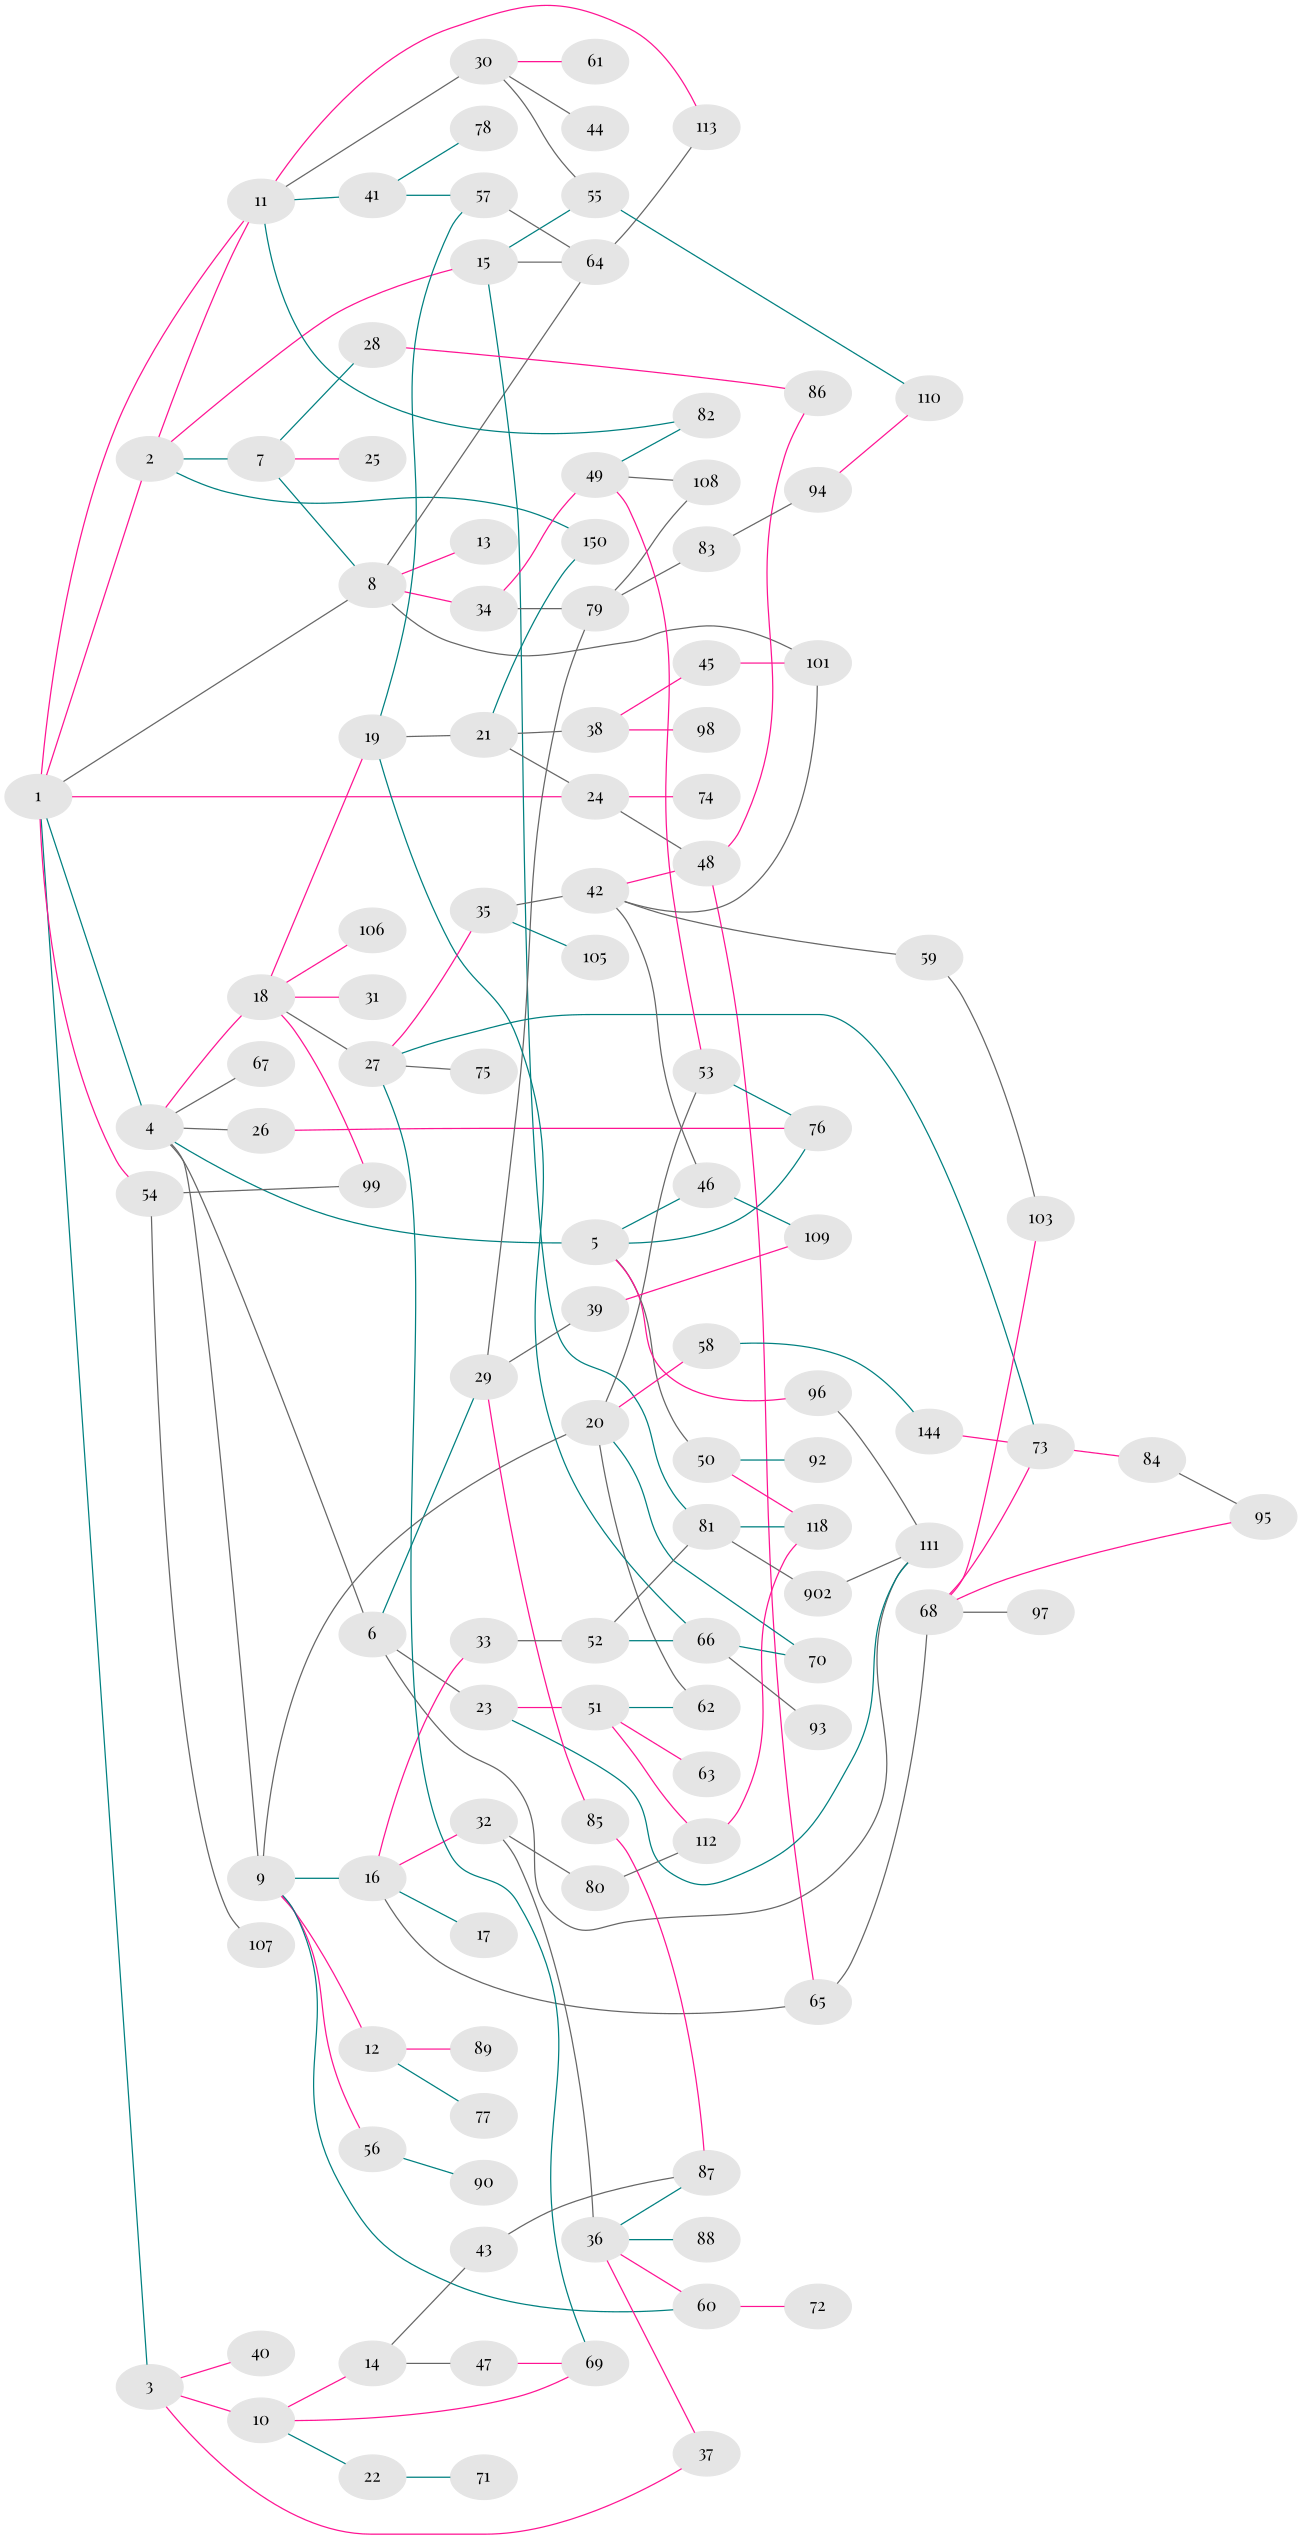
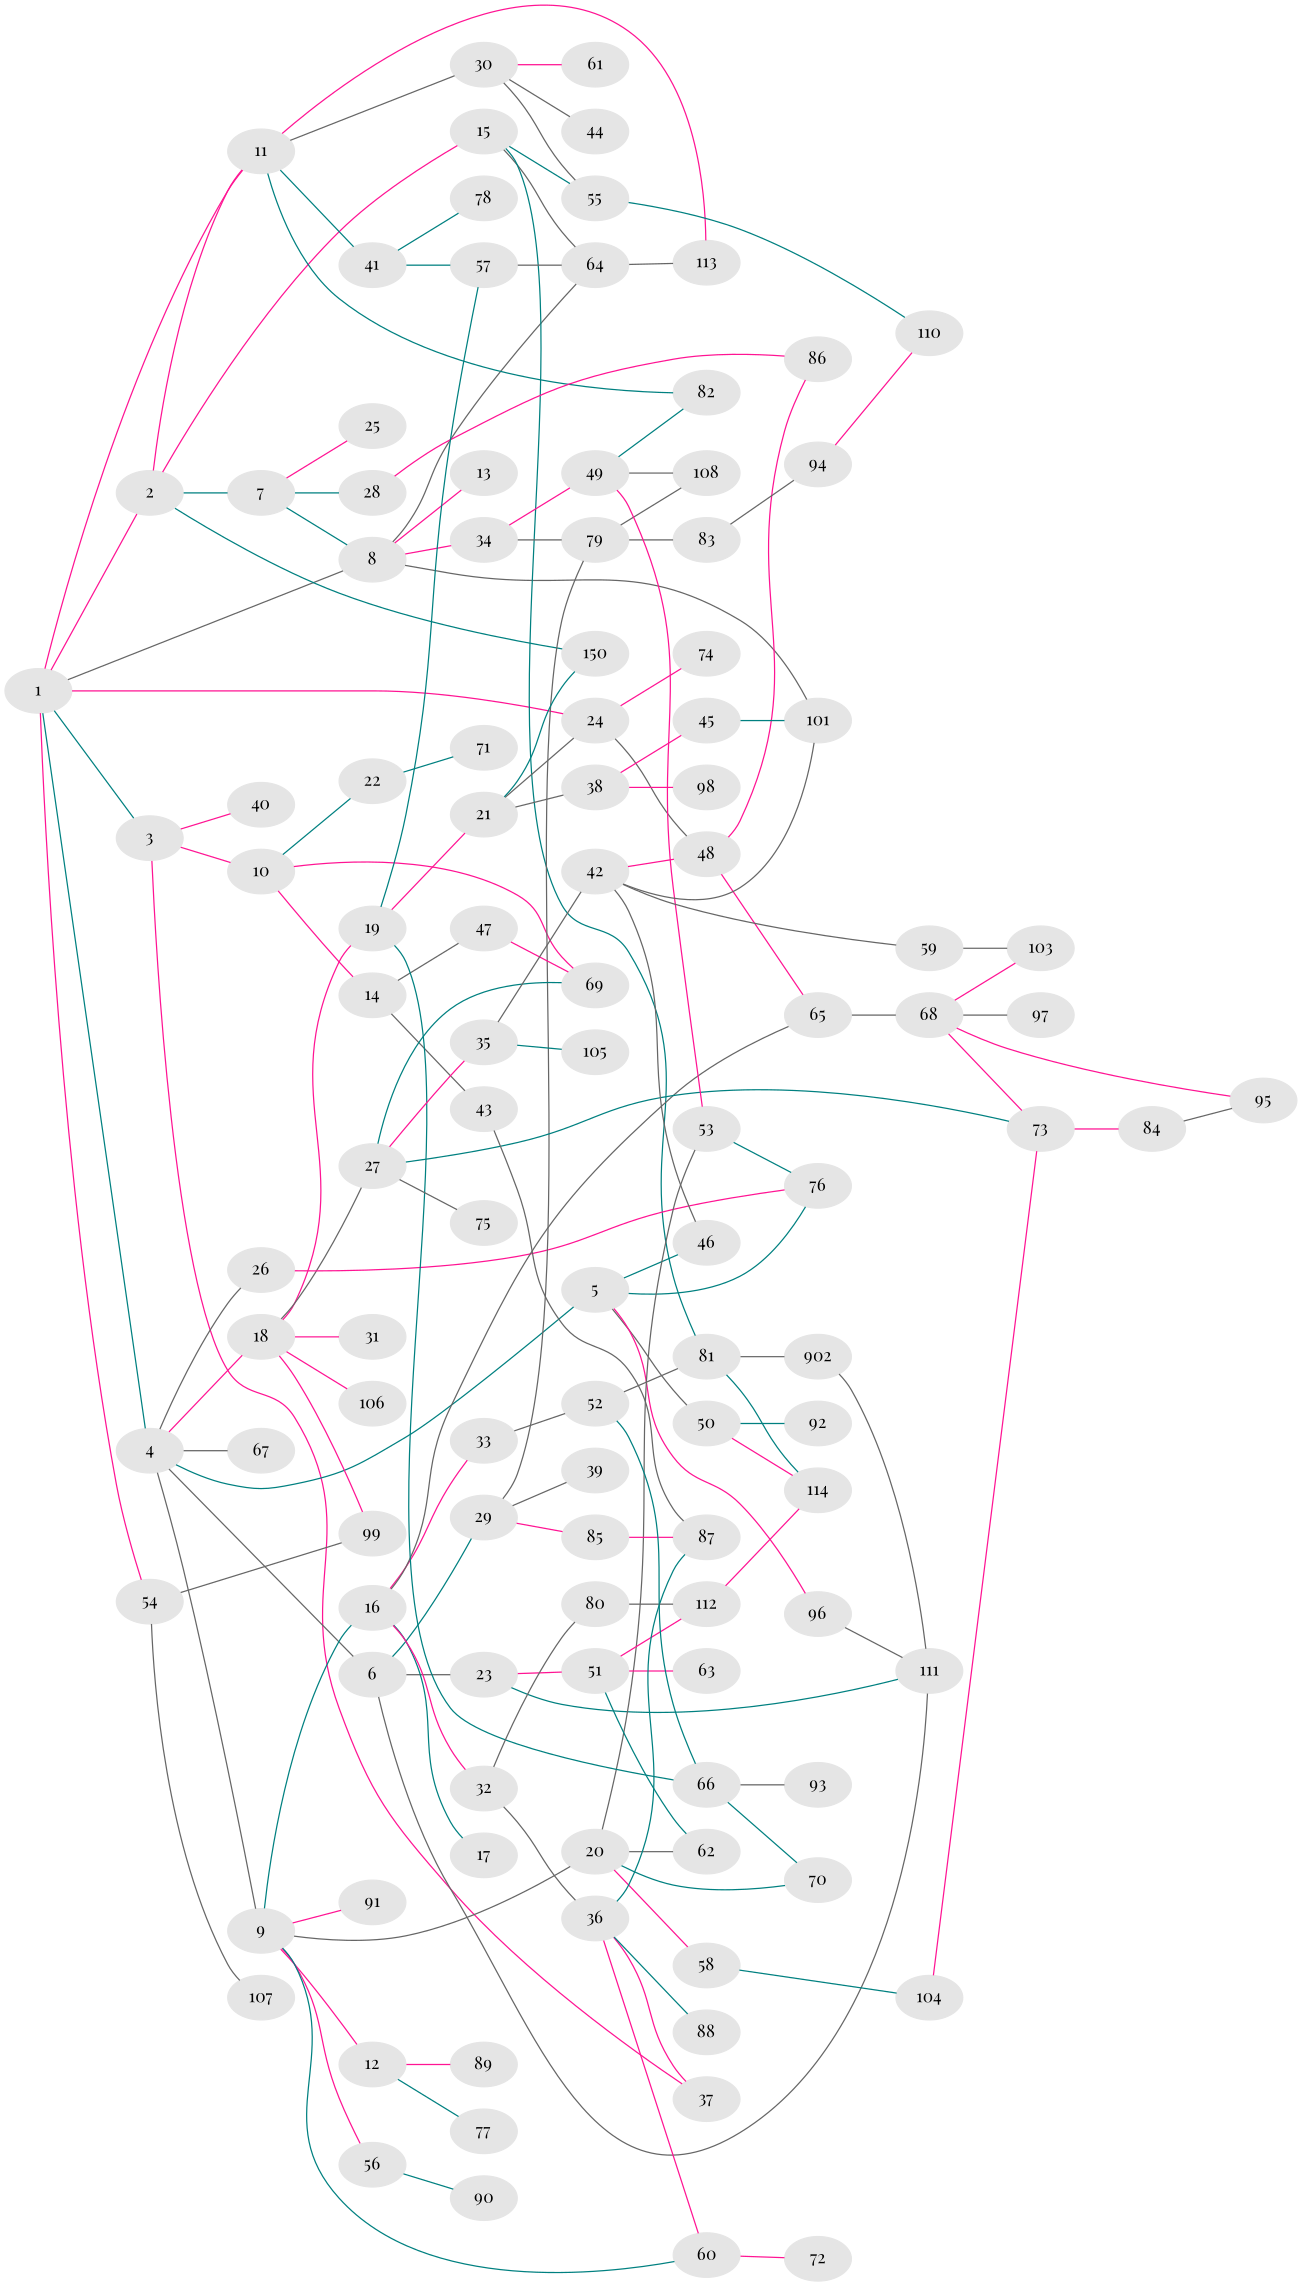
edge "45" -- "101": color deeppink -> teal
edge "21" -- "19": color gray40 -> deeppink
node "109": removed
node "144": label "144" -> "104"
node "118": label "118" -> "114"
node "91": added
